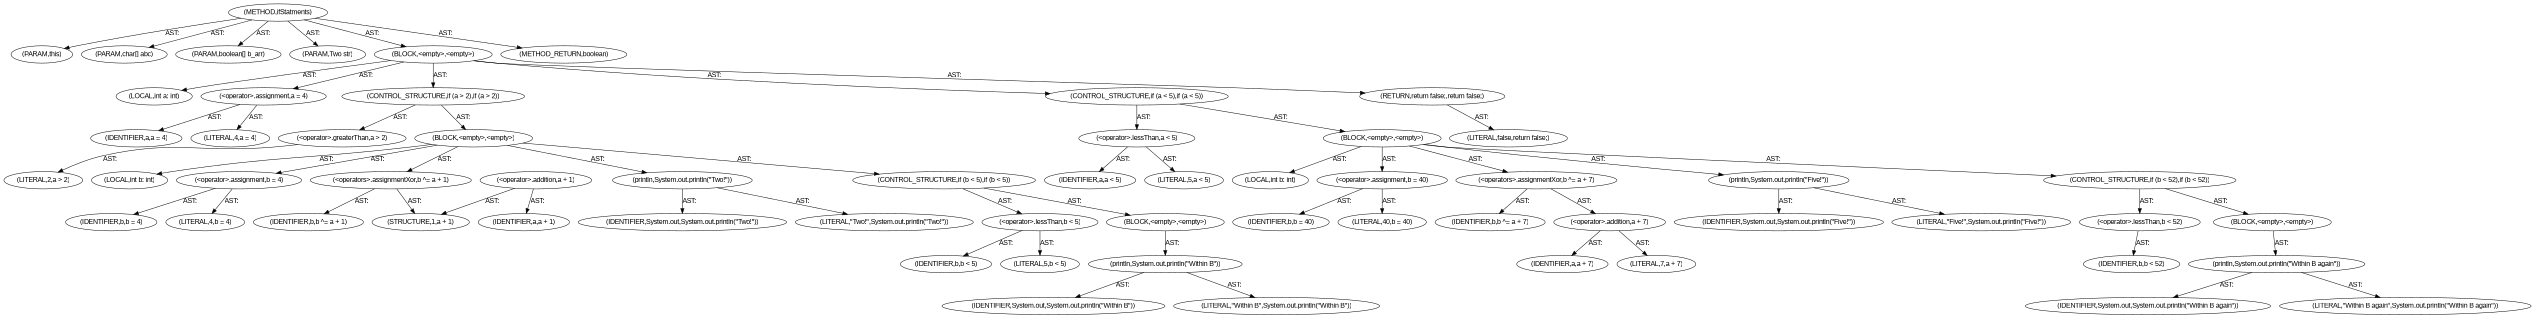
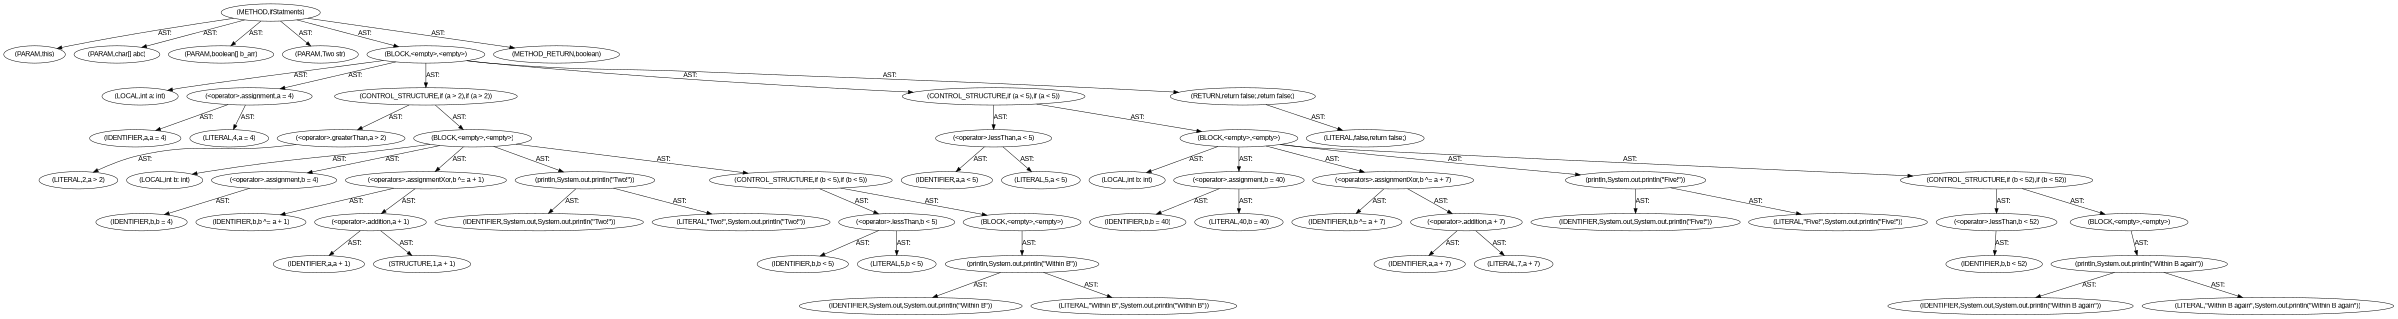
edge "(<operators>.assignmentXor,b ^= a + 1)" -> "(STRUCTURE,1,a + 1)": now "(<operators>.assignmentXor,b ^= a + 1)" -> "(<operator>.addition,a + 1)"
node "(LITERAL,4,b = 4)": removed
